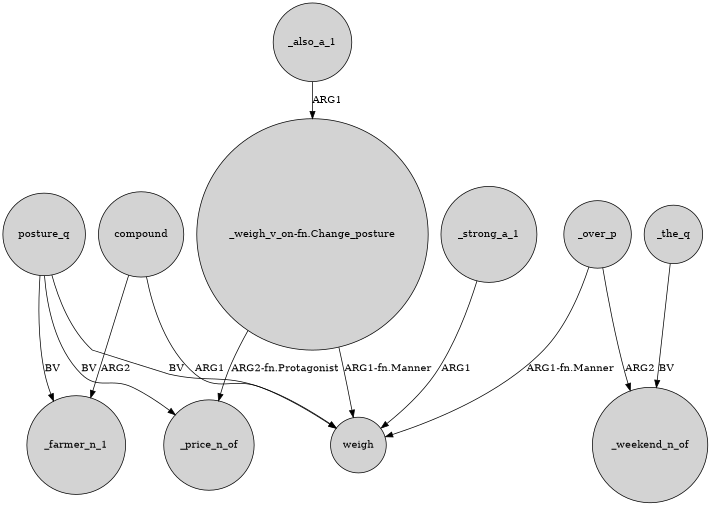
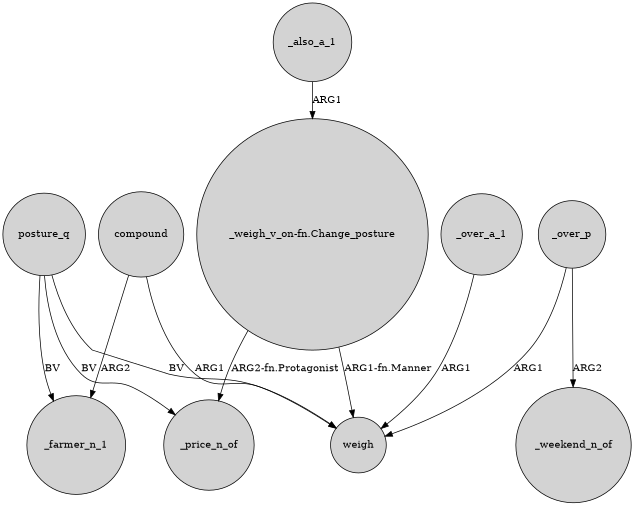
node "_strong_a_1": label "_strong_a_1" -> "_over_a_1"
node "_the_q": removed
edge "_over_p" -> "weigh": label "ARG1-fn.Manner" -> "ARG1"
